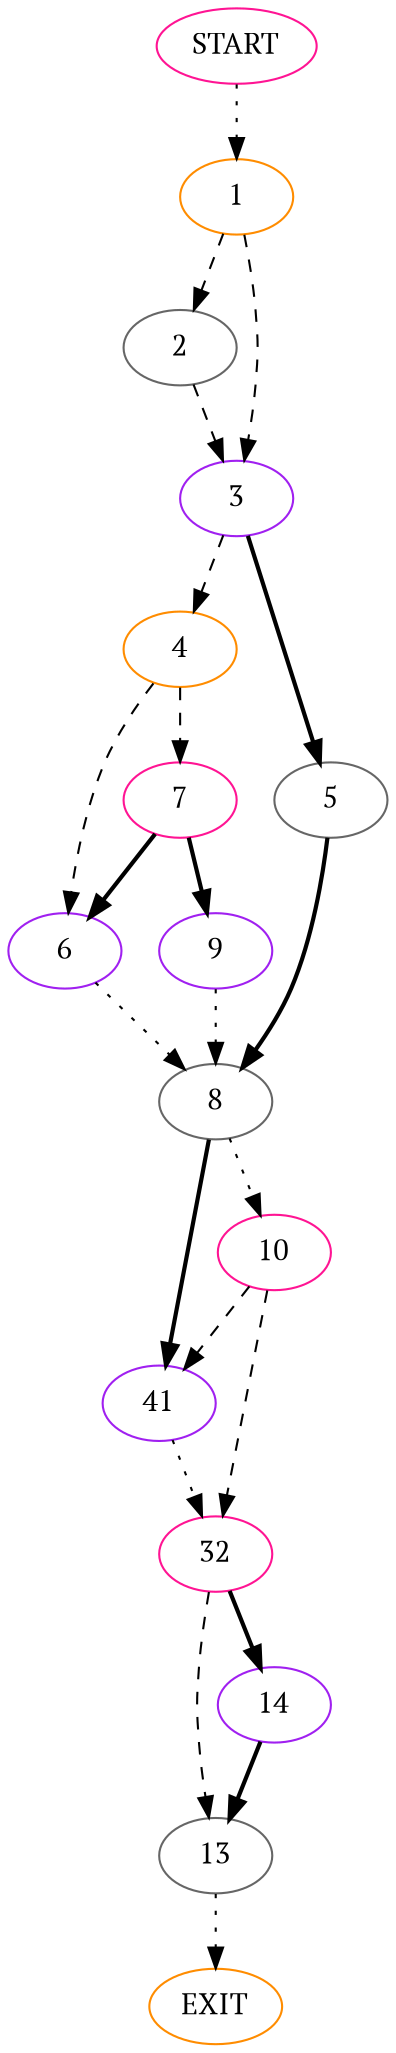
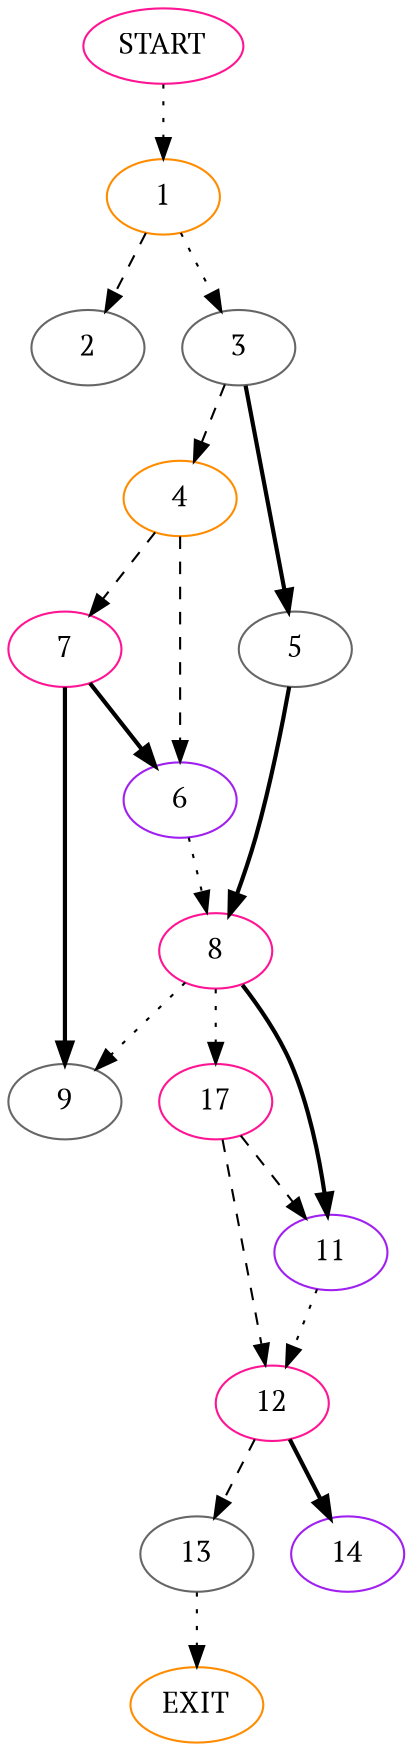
edge "1" -> "3": style dashed -> dotted
edge "2" -> "3": removed
node "3": color purple -> gray40
node "9": color purple -> gray40
edge "9" -> "8": reversed
node "8": color gray40 -> deeppink
node "10": label "10" -> "17"
node "41": label "41" -> "11"
node "32": label "32" -> "12"
edge "14" -> "13": removed
